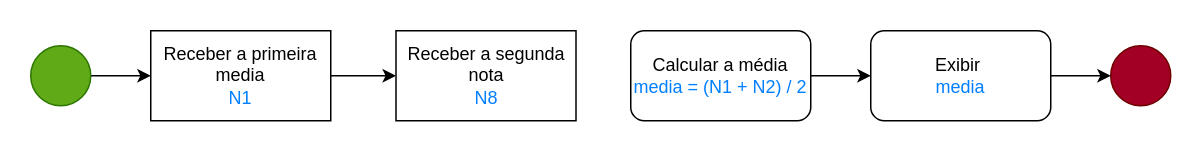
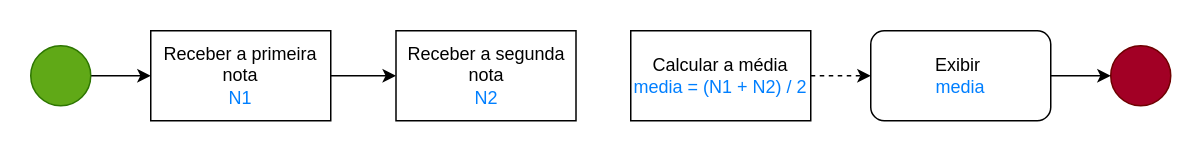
node "Receber a primeira media N1": label "Receber a primeira media N1" -> "Receber a primeira nota N1"
node "Receber a segunda nota N8": label "Receber a segunda nota N8" -> "Receber a segunda nota N2"
node "Calcular a média media = (N1 + N2) / 2": shape rounded rectangle -> rectangle
edge "Calcular a média media = (N1 + N2) / 2" -> "Exibir media": style solid -> dashed
